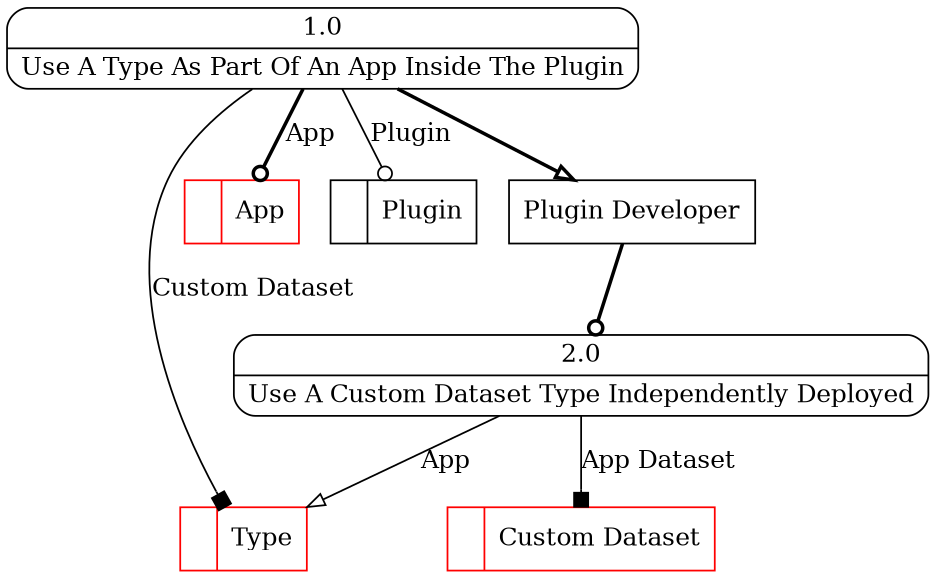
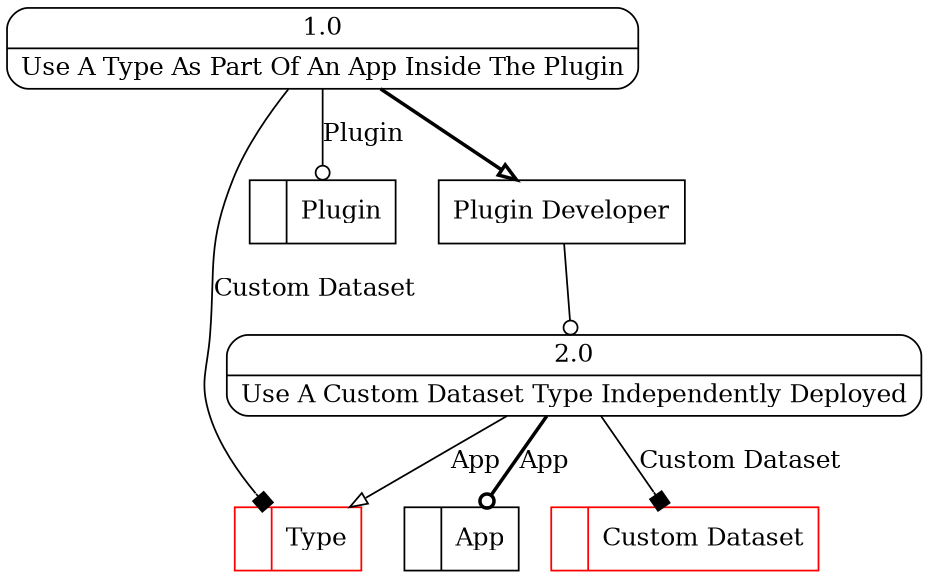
edge "1.0" -> "App": now "2.0" -> "App"
node "App": color red -> black
edge "Plugin Developer" -> "2.0": style bold -> solid
edge "2.0" -> "Custom Dataset": label "App Dataset" -> "Custom Dataset"
